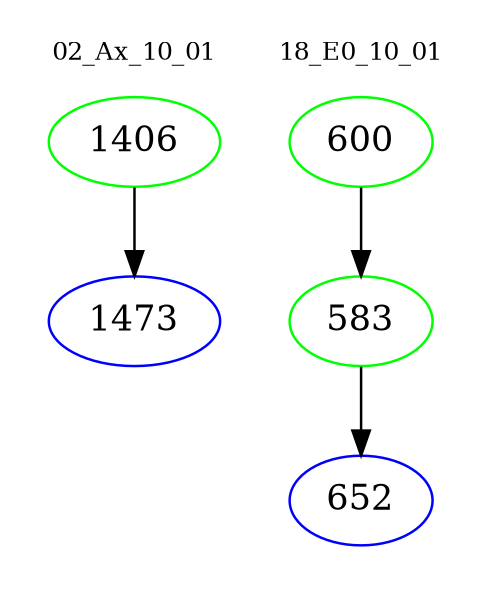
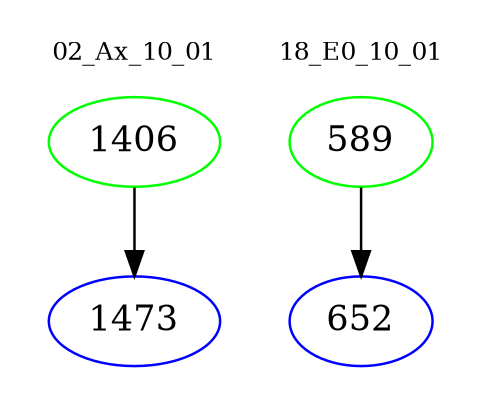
node "600": removed
node "583": label "583" -> "589"
